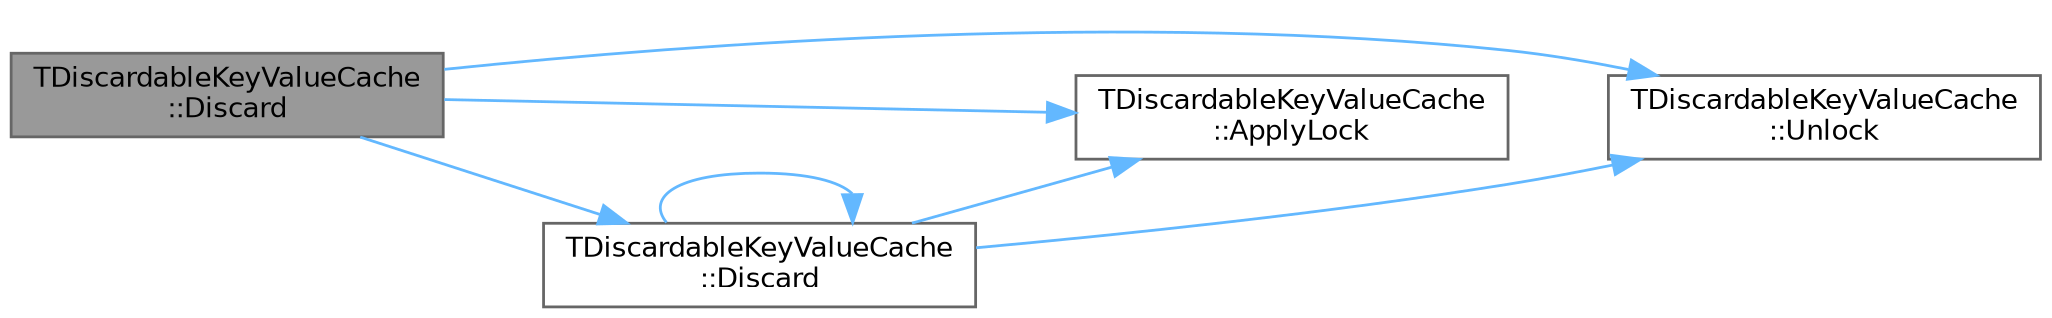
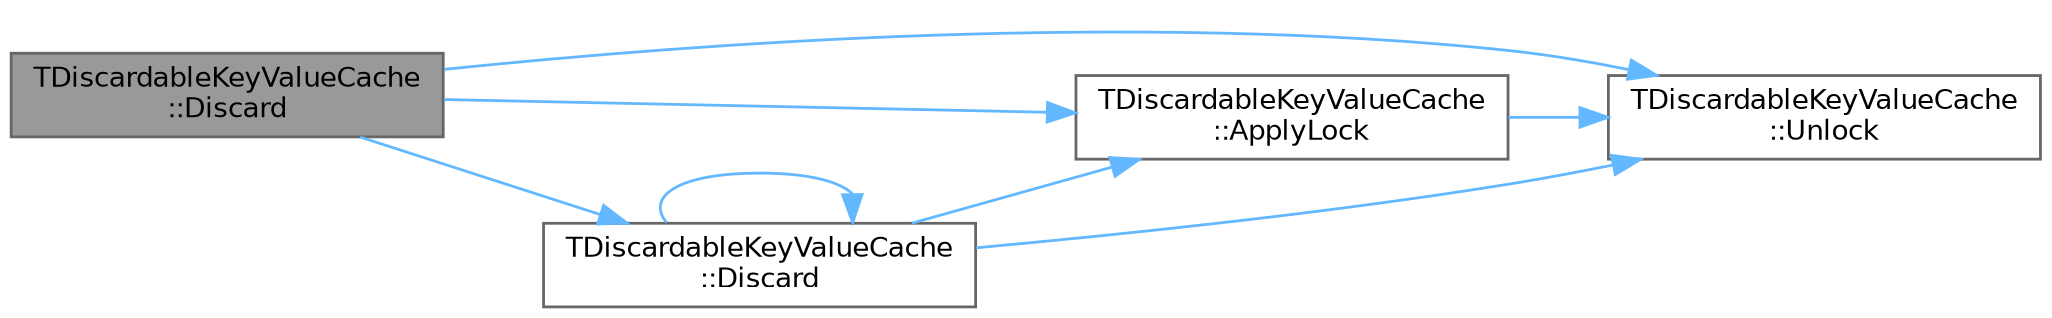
edge "TDiscardableKeyValueCache ::ApplyLock" -> "TDiscardableKeyValueCache ::Unlock": added
